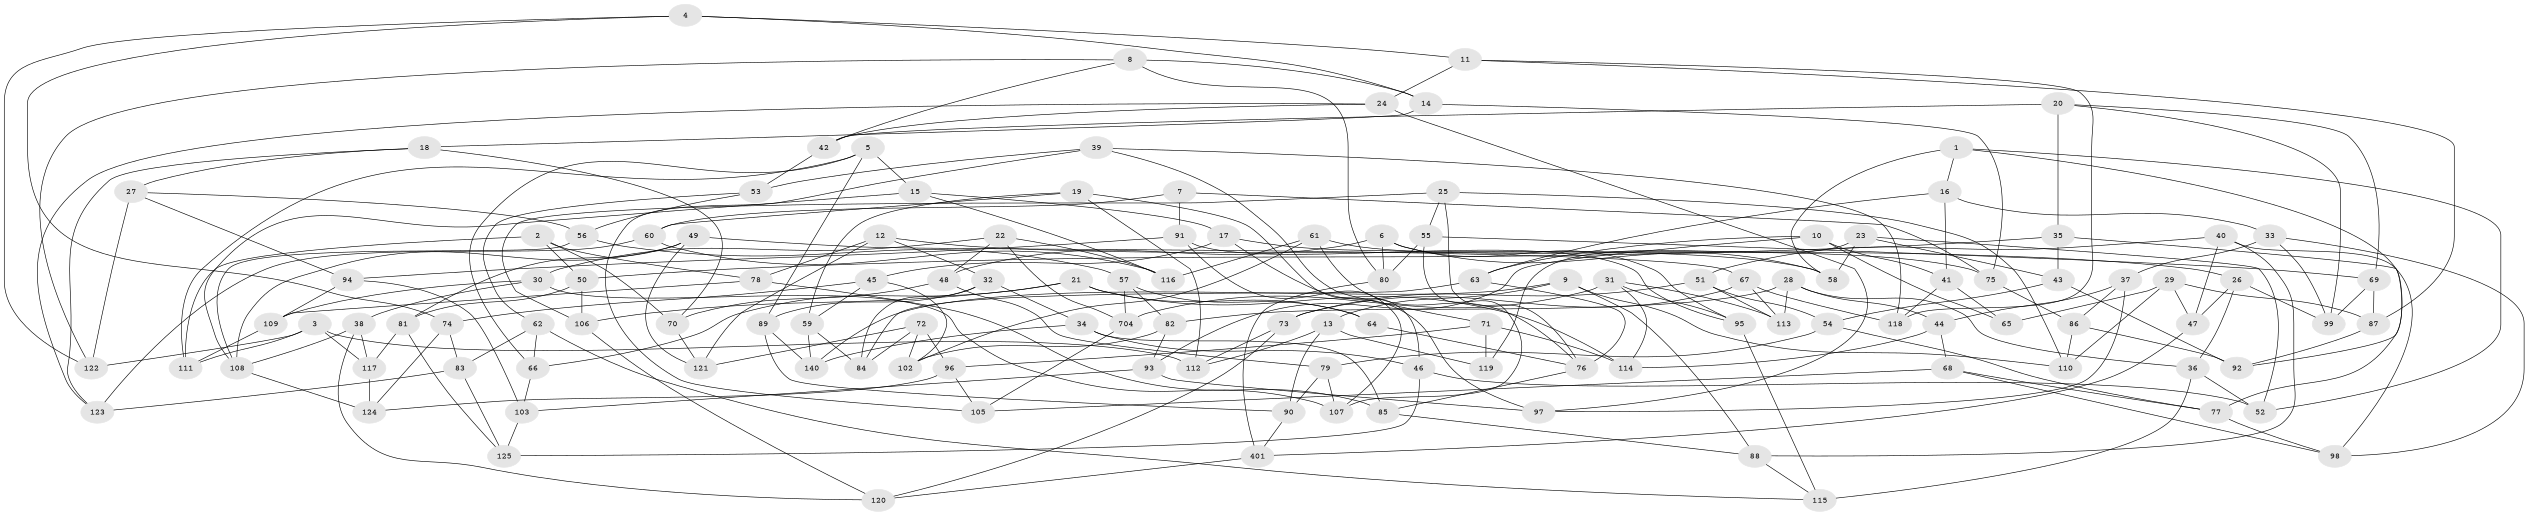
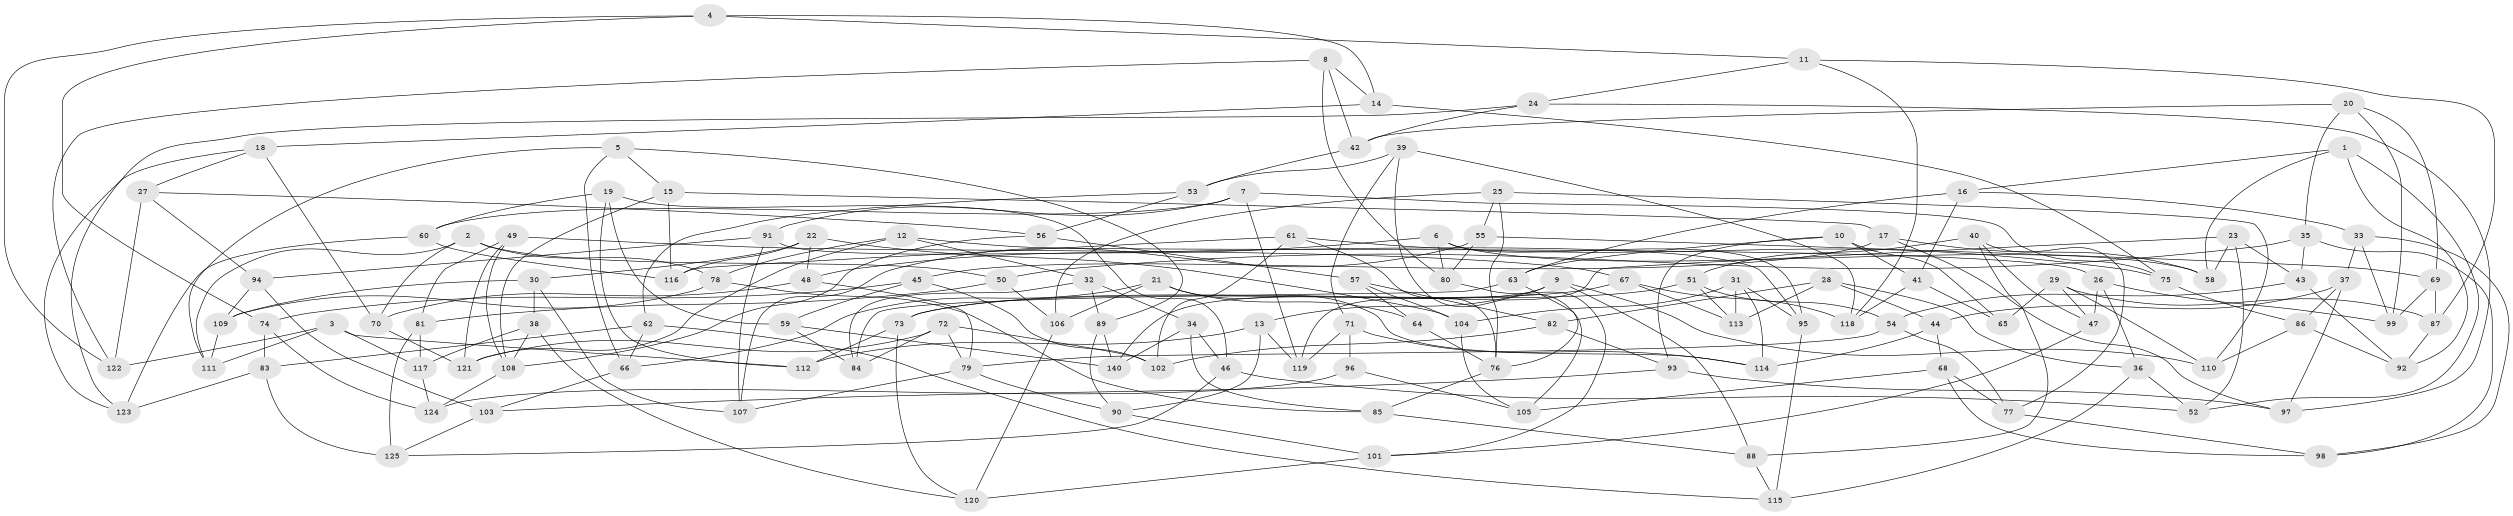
edge "7" -- "119": added
node "704": label "704" -> "104"
edge "72" -- "96": now "72" -- "79"
node "401": label "401" -> "101"
